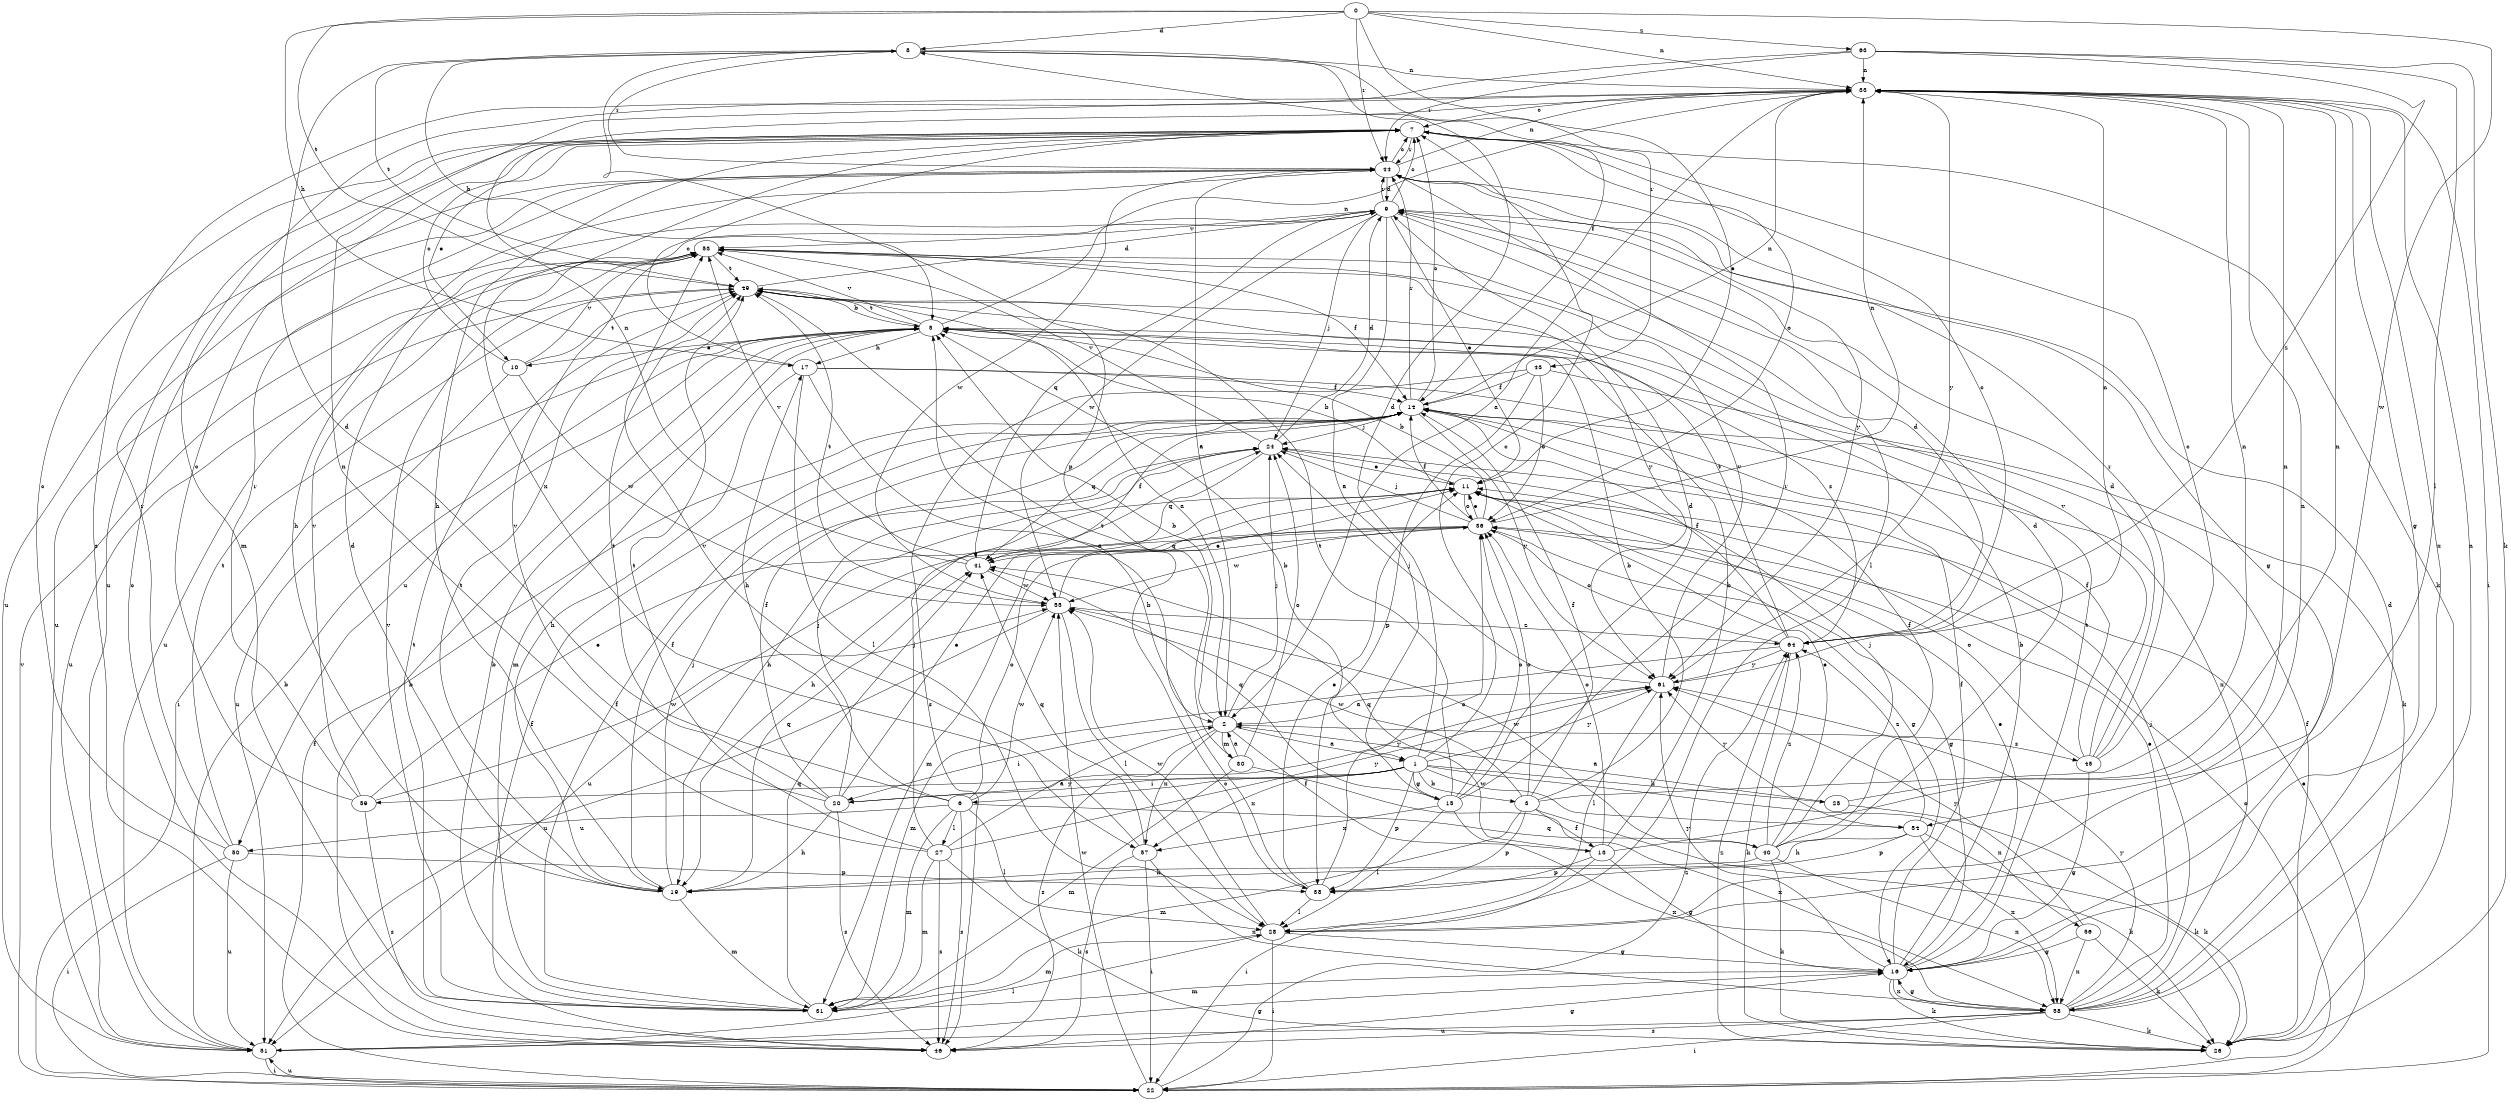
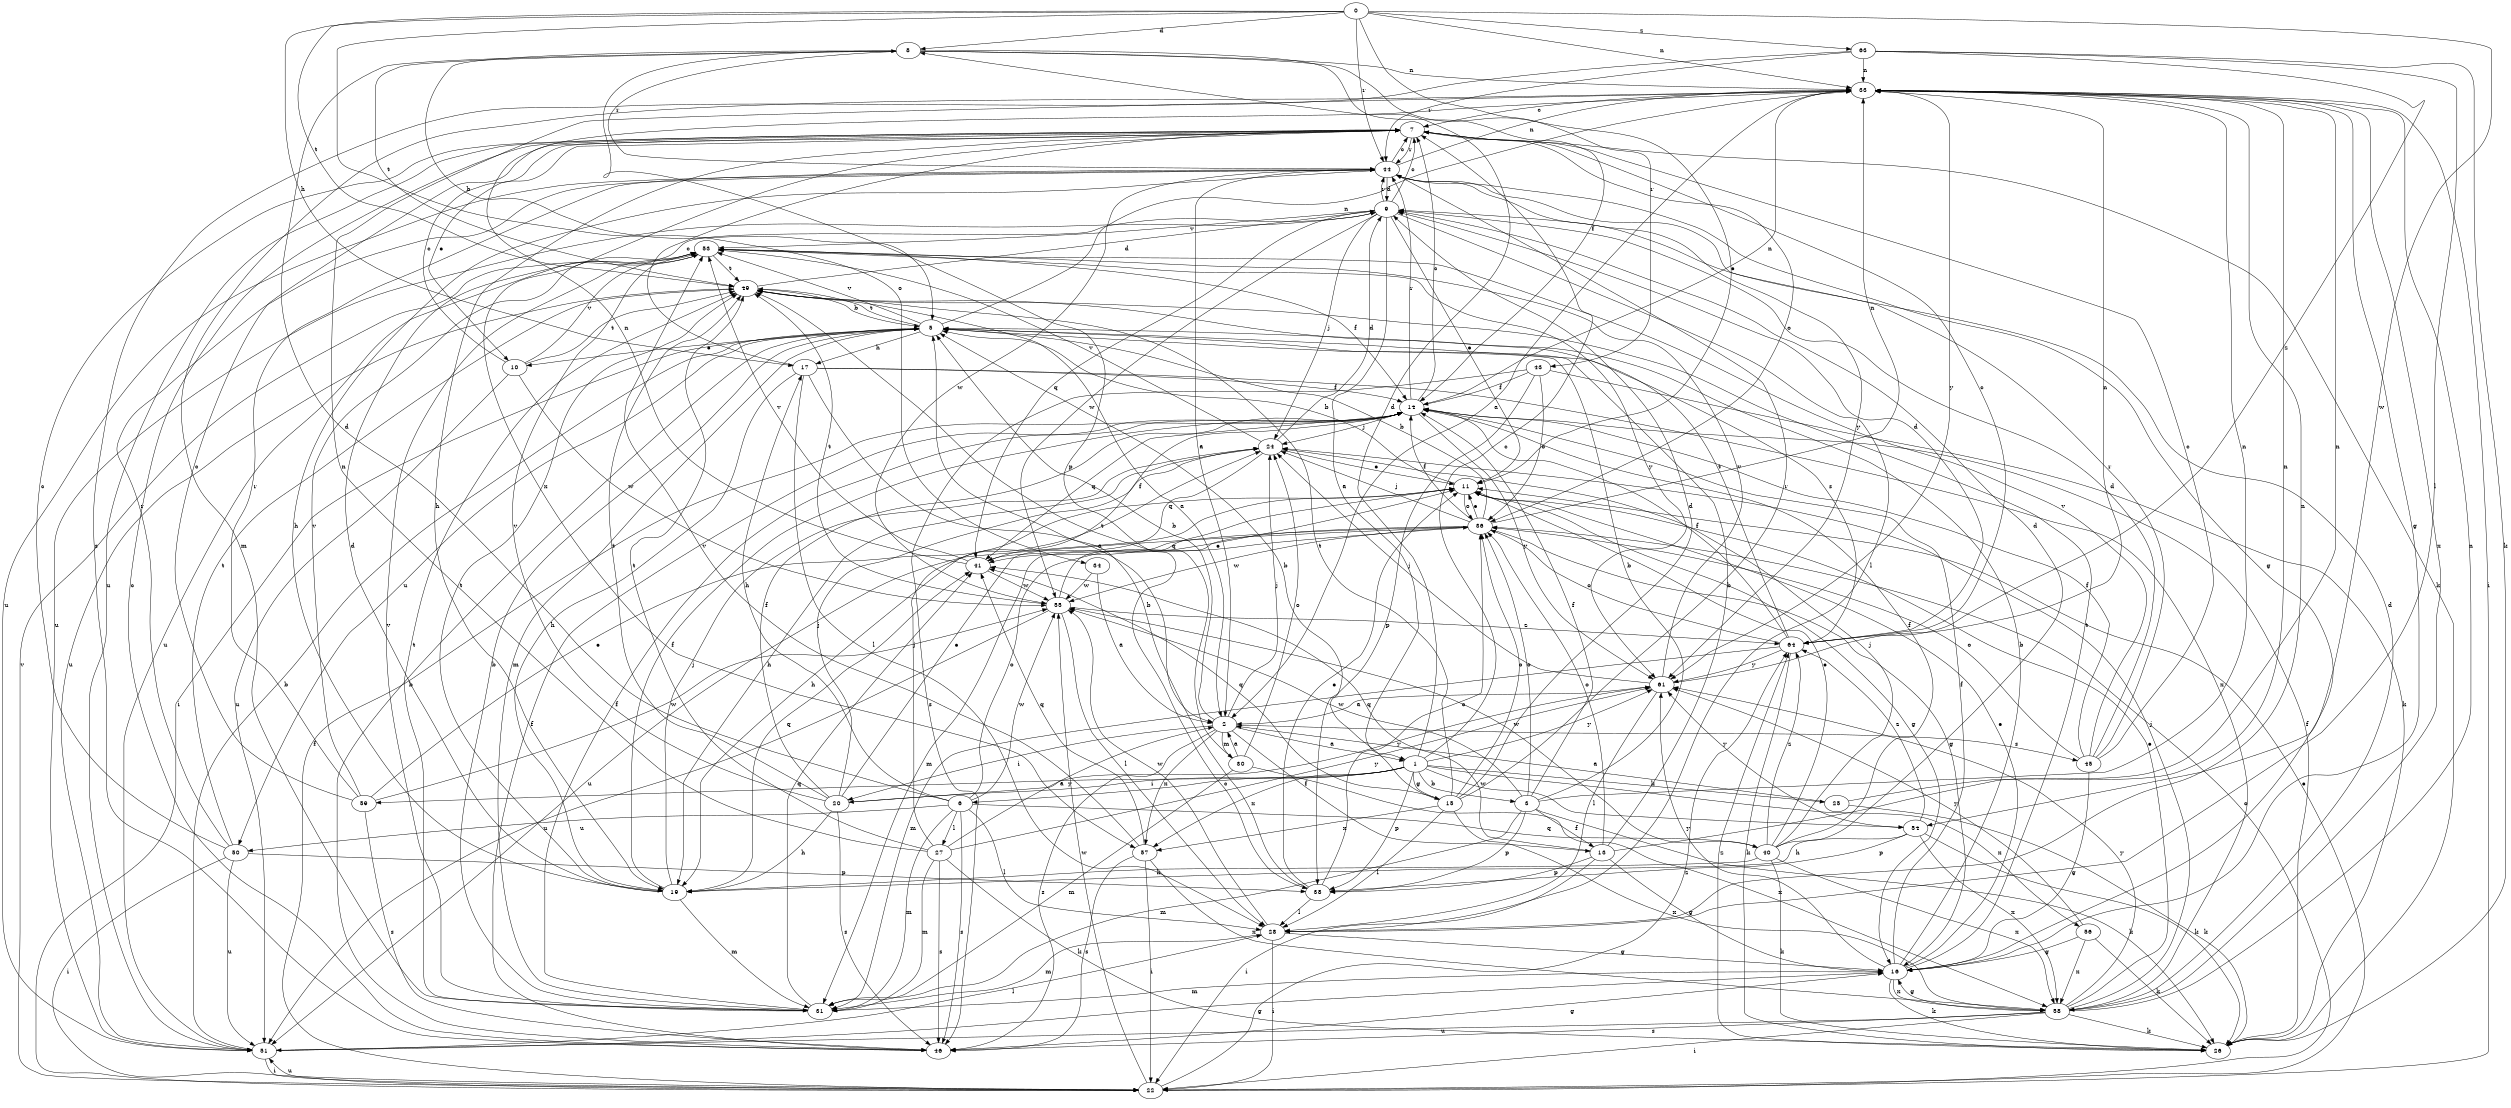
node "34": added
